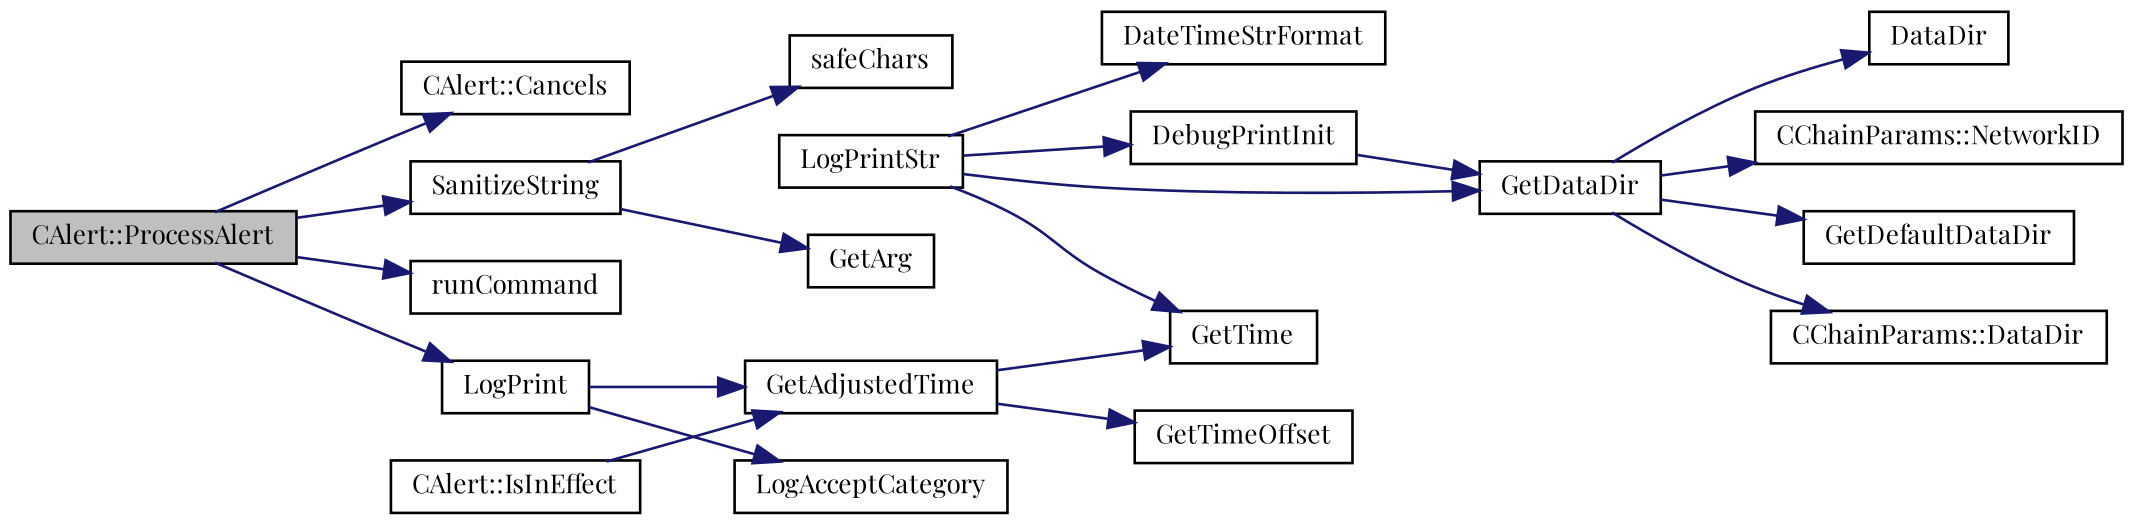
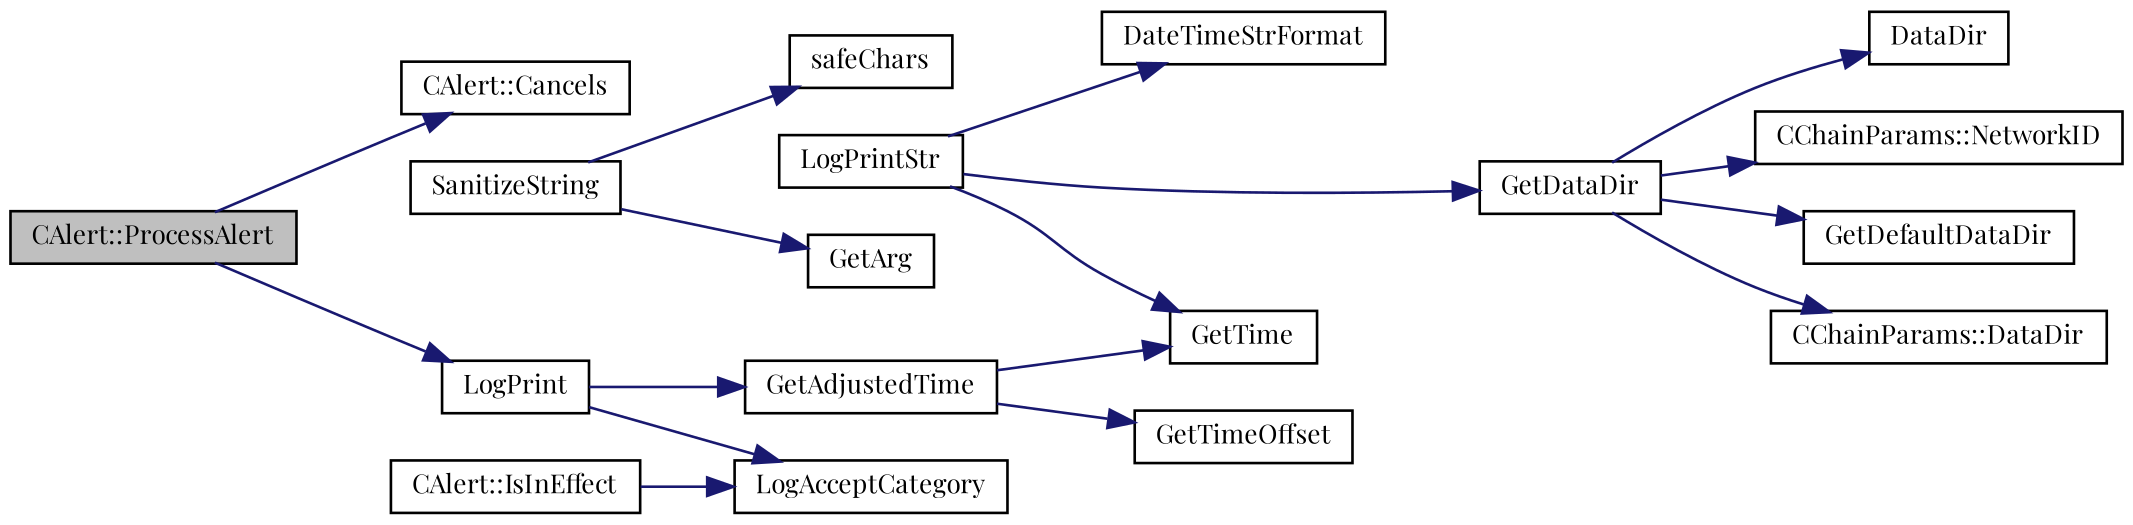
node "DebugPrintInit": removed
edge "CAlert::ProcessAlert" -> "SanitizeString": removed
node "runCommand": removed
edge "CAlert::IsInEffect" -> "GetAdjustedTime": now "CAlert::IsInEffect" -> "LogAcceptCategory"
